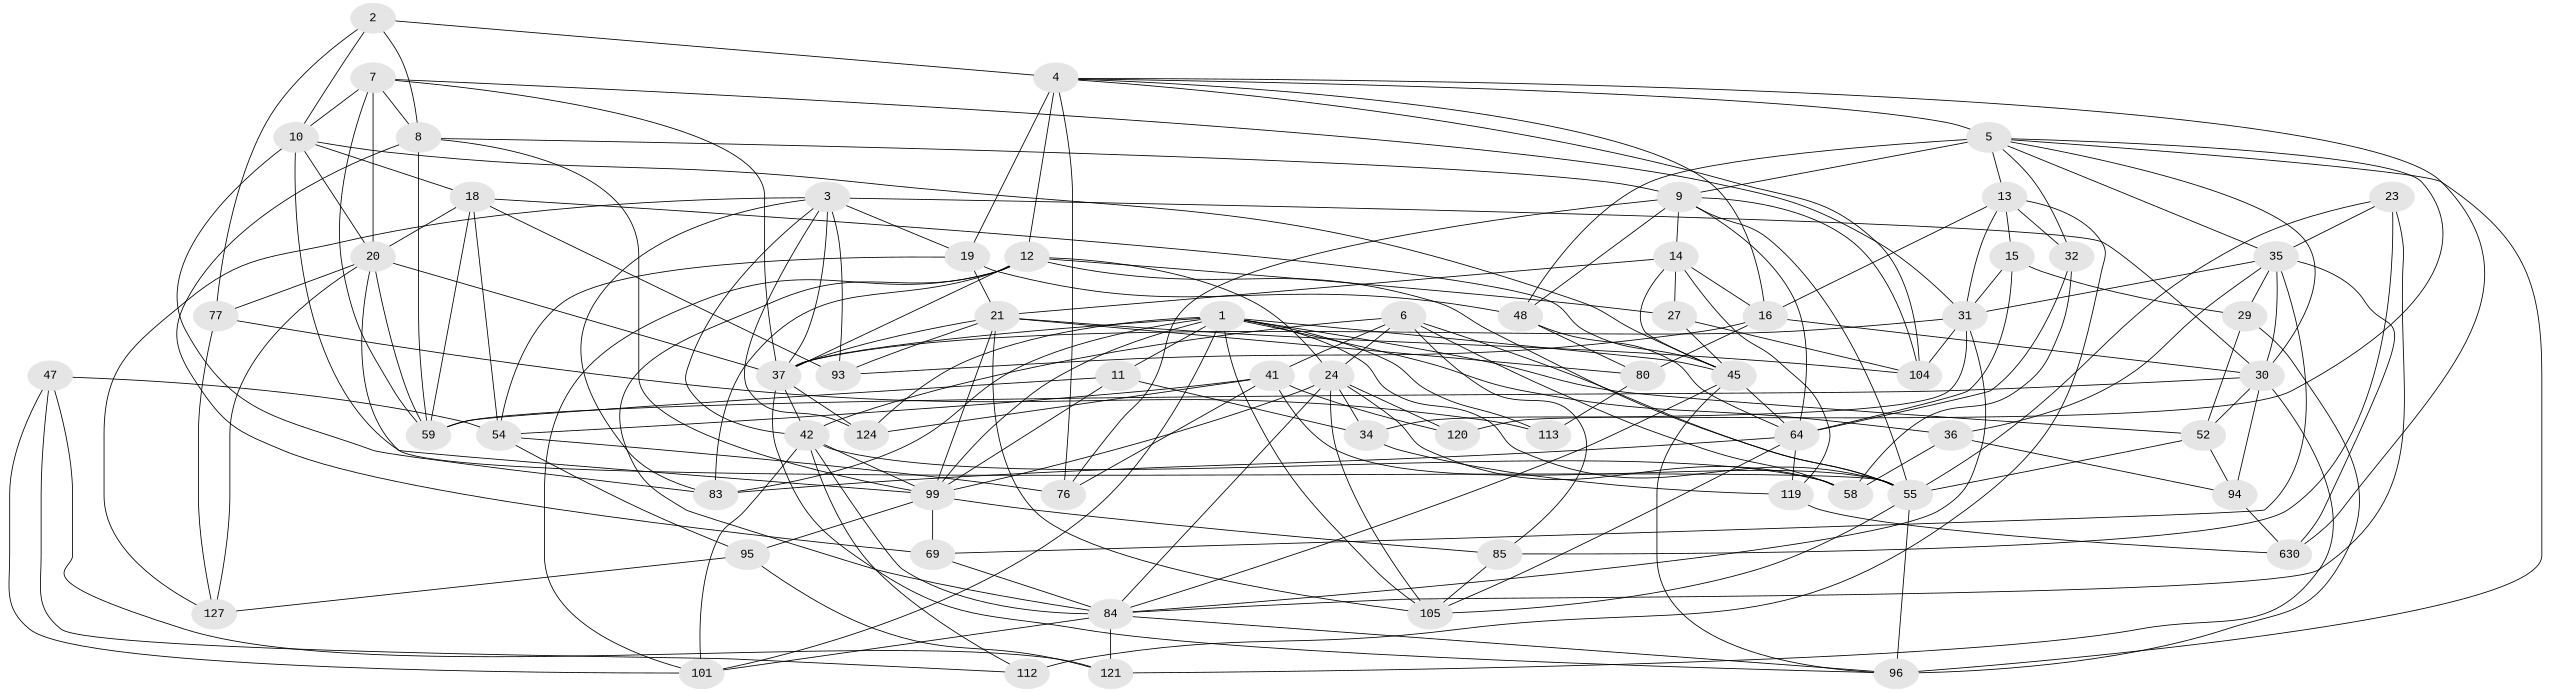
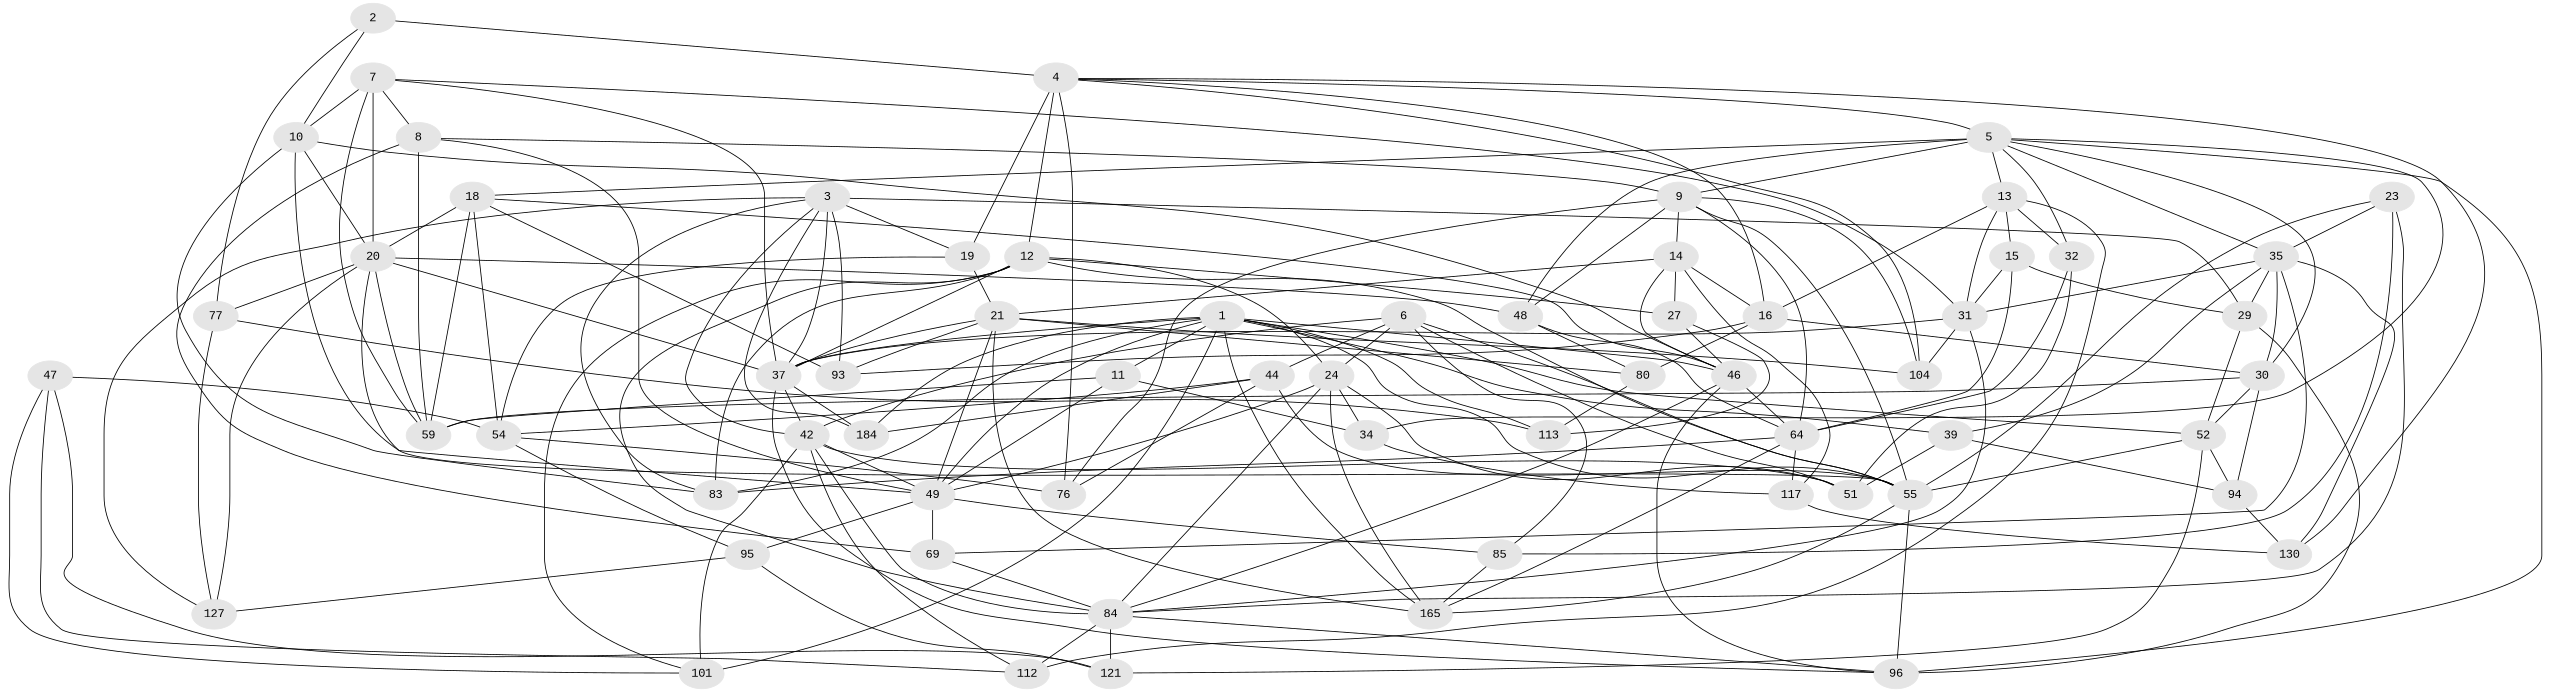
edge "2" -- "8": removed
edge "10" -- "18": now "5" -- "18"
edge "3" -- "30": now "3" -- "29"
edge "19" -- "48": now "20" -- "48"
edge "27" -- "104": now "27" -- "113"
node "41": label "41" -> "44"
node "45": label "45" -> "46"
node "124": label "124" -> "184"
node "120": removed
node "36": label "36" -> "39"
node "99": label "99" -> "49"
node "119": label "119" -> "117"
node "58": label "58" -> "51"
node "630": label "630" -> "130"
node "105": label "105" -> "165"
edge "84" -- "101": now "84" -- "112"
edge "30" -- "121": now "52" -- "121"
